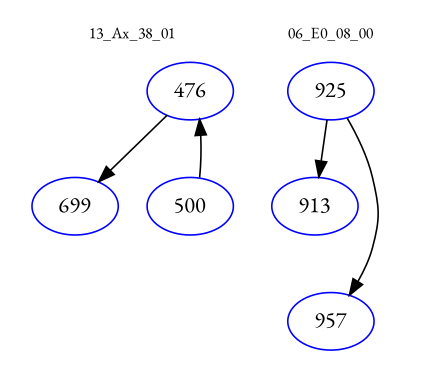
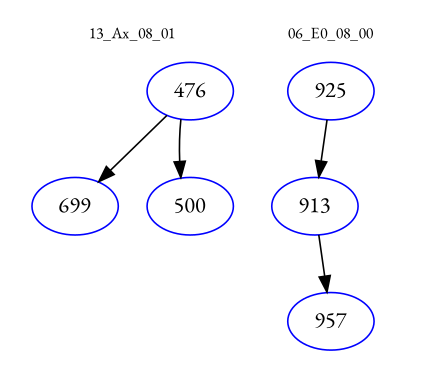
cluster "13_Ax_38_01": label "13_Ax_38_01" -> "13_Ax_08_01"
edge "500" -> "476": reversed
edge "925" -> "957": now "913" -> "957"
